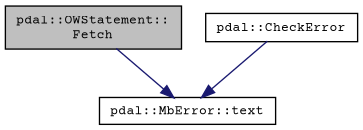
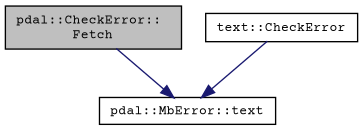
node "pdal::OWStatement:: Fetch": label "pdal::OWStatement:: Fetch" -> "pdal::CheckError:: Fetch"
node "pdal::CheckError": label "pdal::CheckError" -> "text::CheckError"
